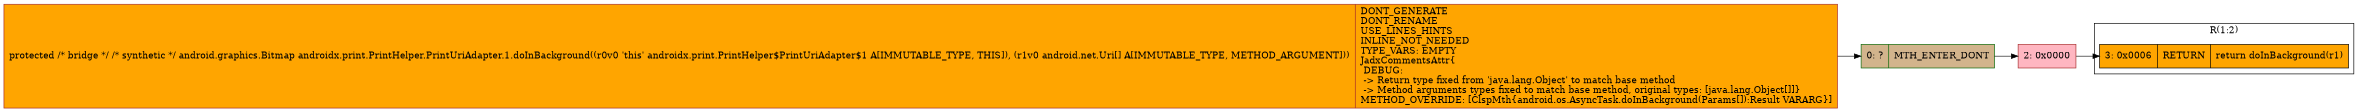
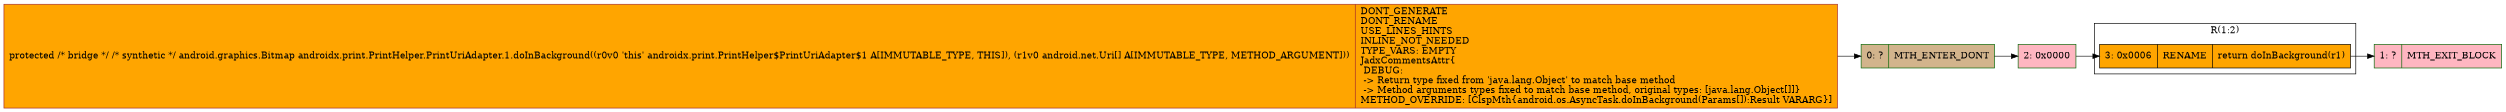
node "2: 0x0000": color brown -> darkgreen
node "3: 0x0006": text "RETURN" -> "RENAME"
node "1: ?": added
